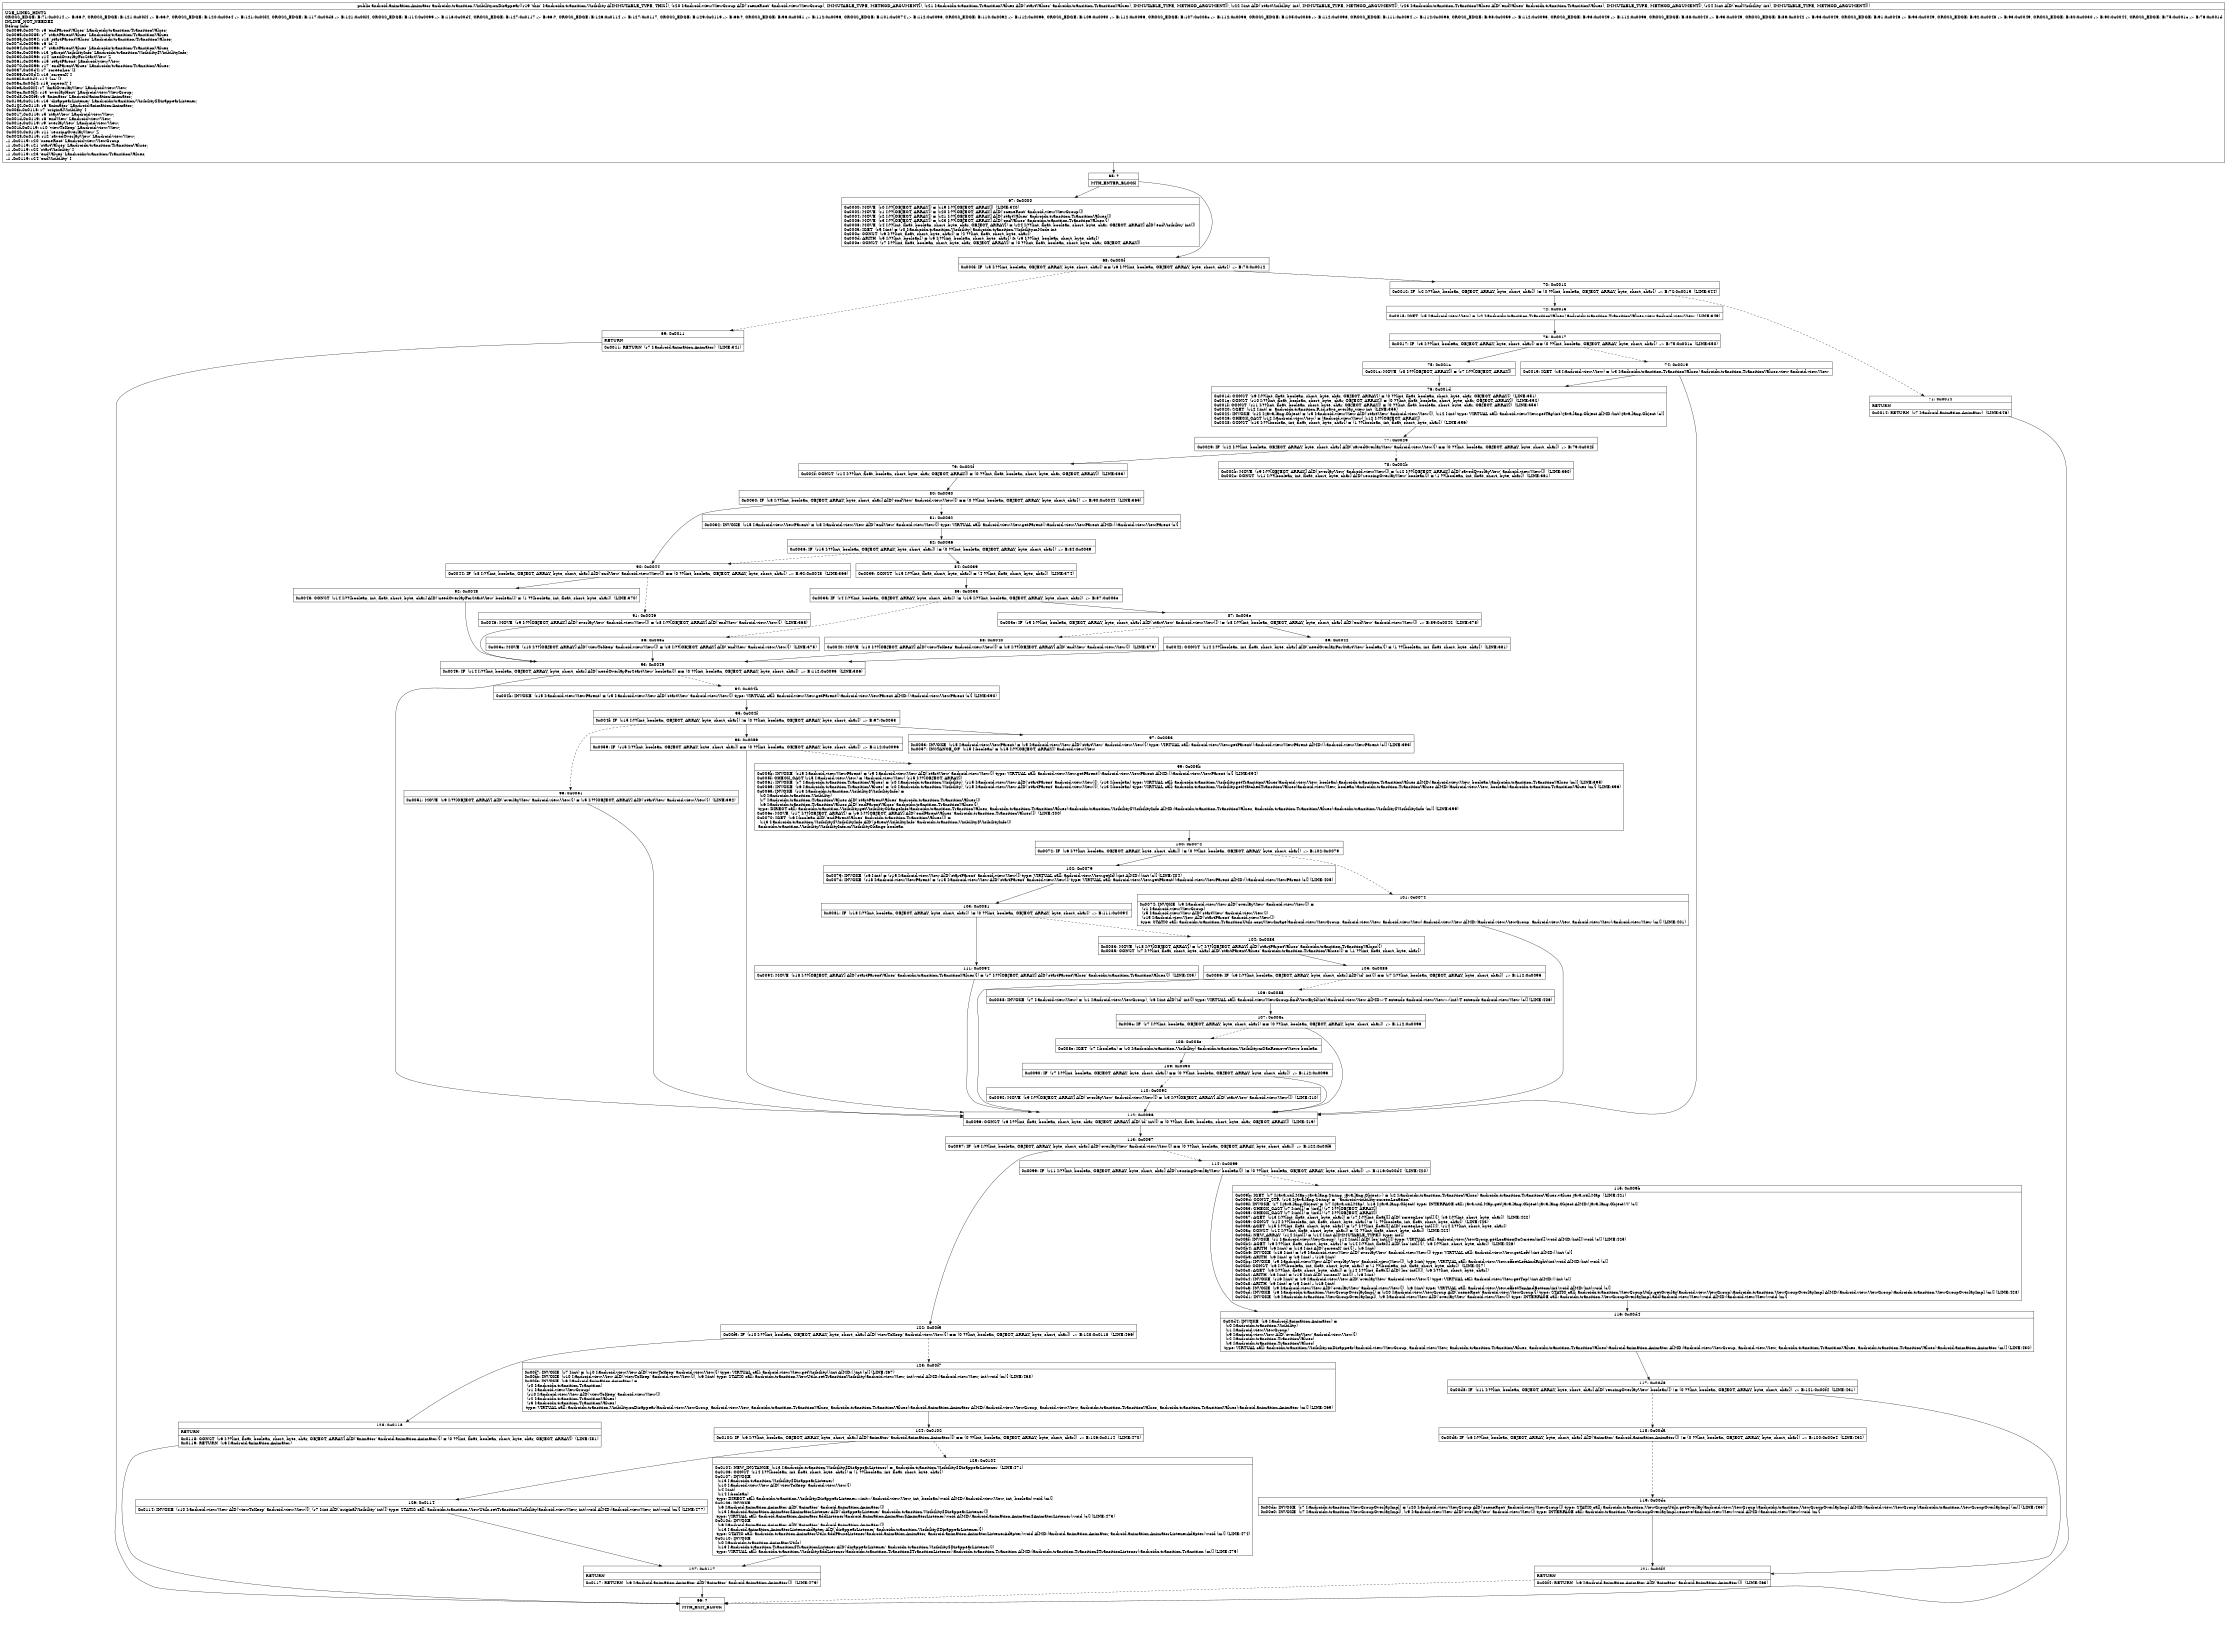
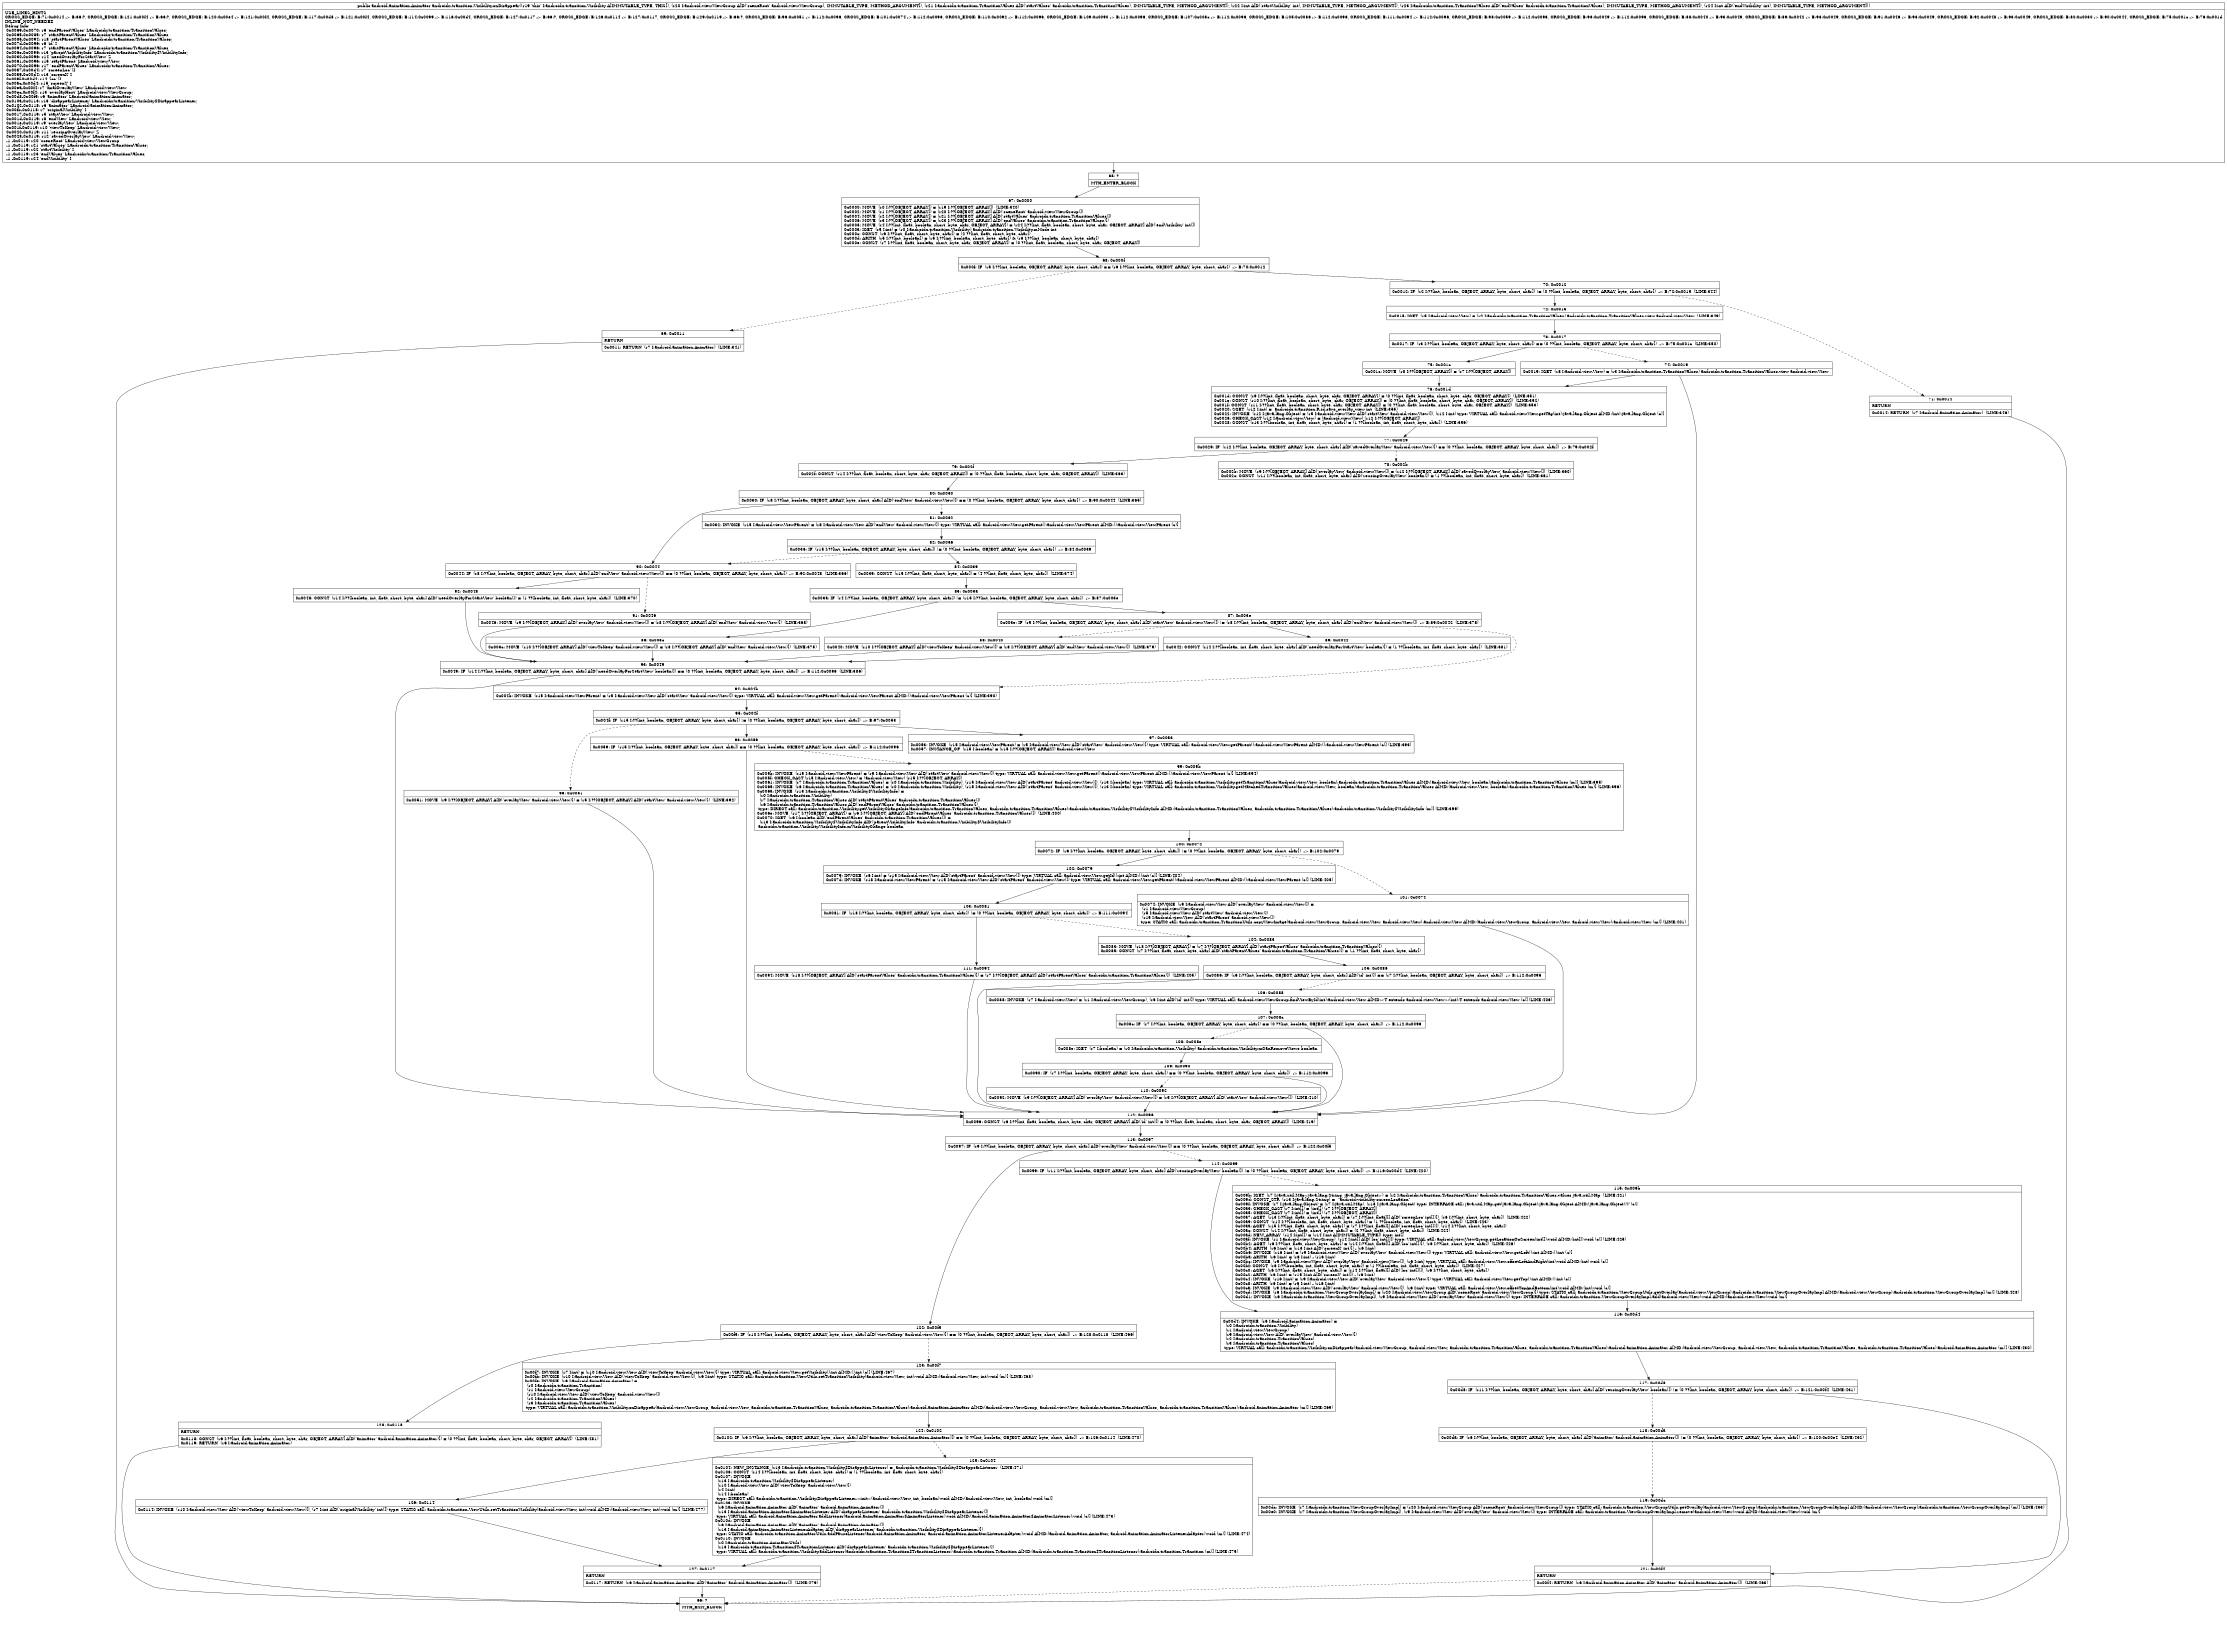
edge "65: ?" -> "68: 0x000f": now "67: 0x0000" -> "68: 0x000f"
edge "85: 0x003a" -> "86: 0x003c": style dashed -> solid
edge "93: 0x0049" -> "94: 0x004b": now "87: 0x003e" -> "94: 0x004b"
